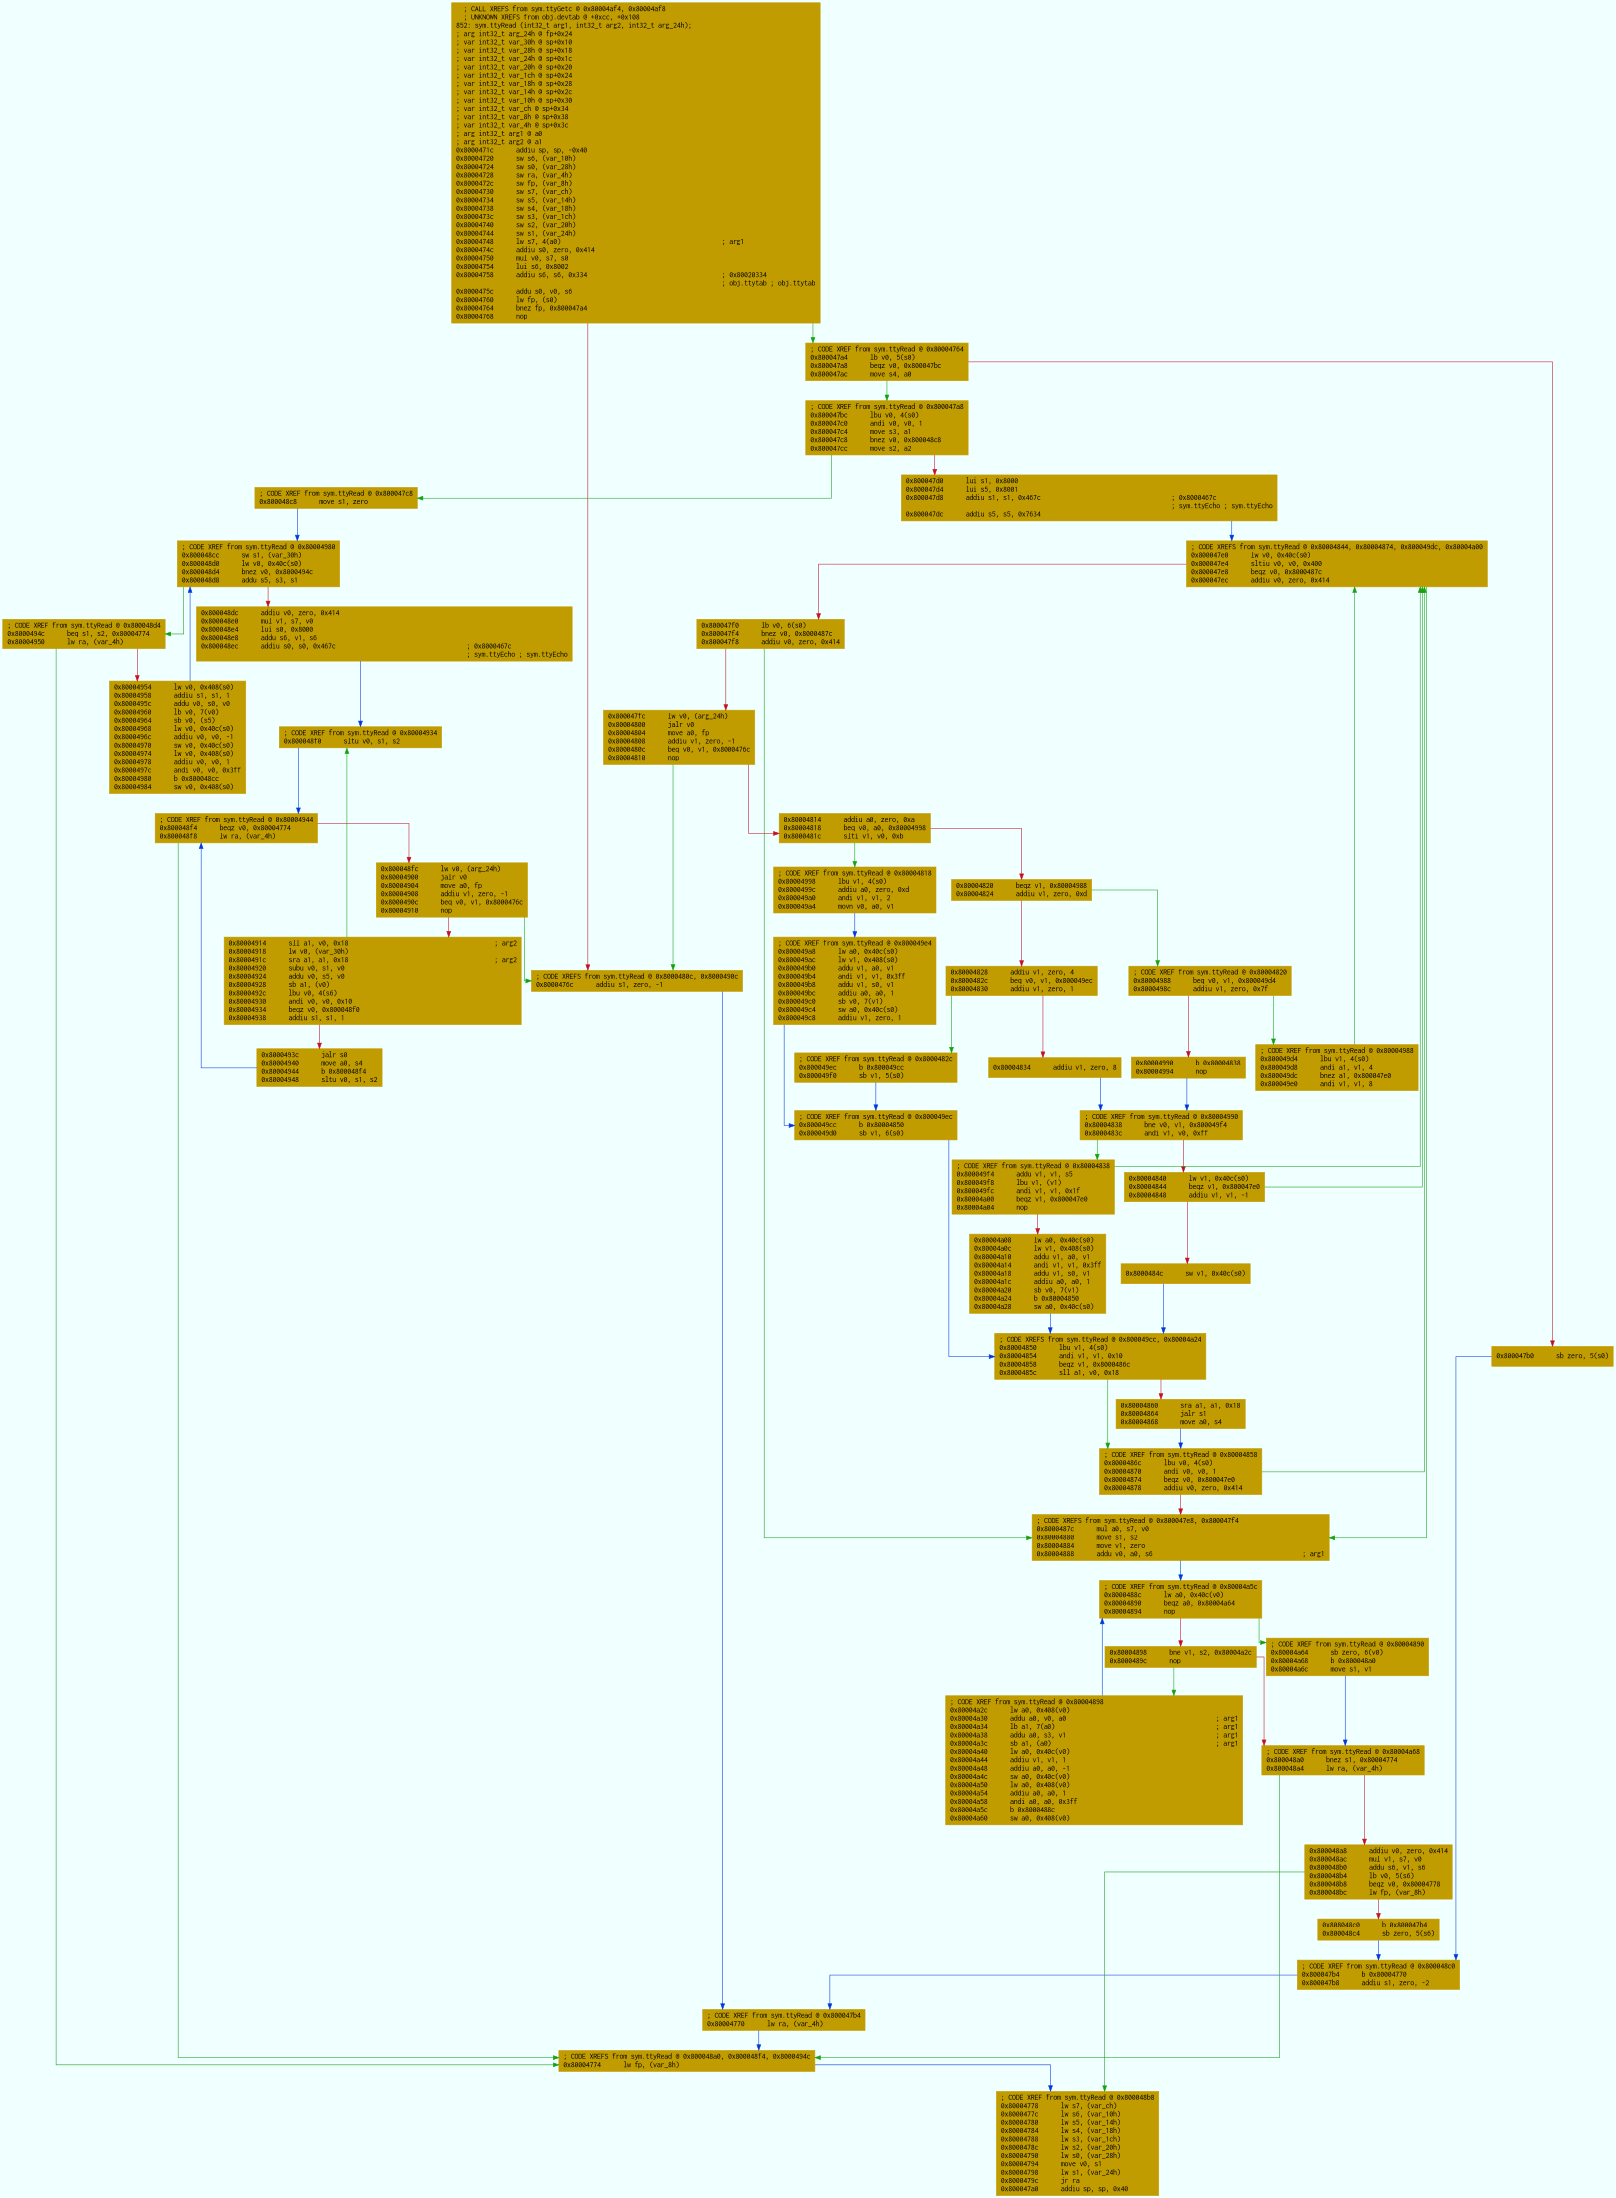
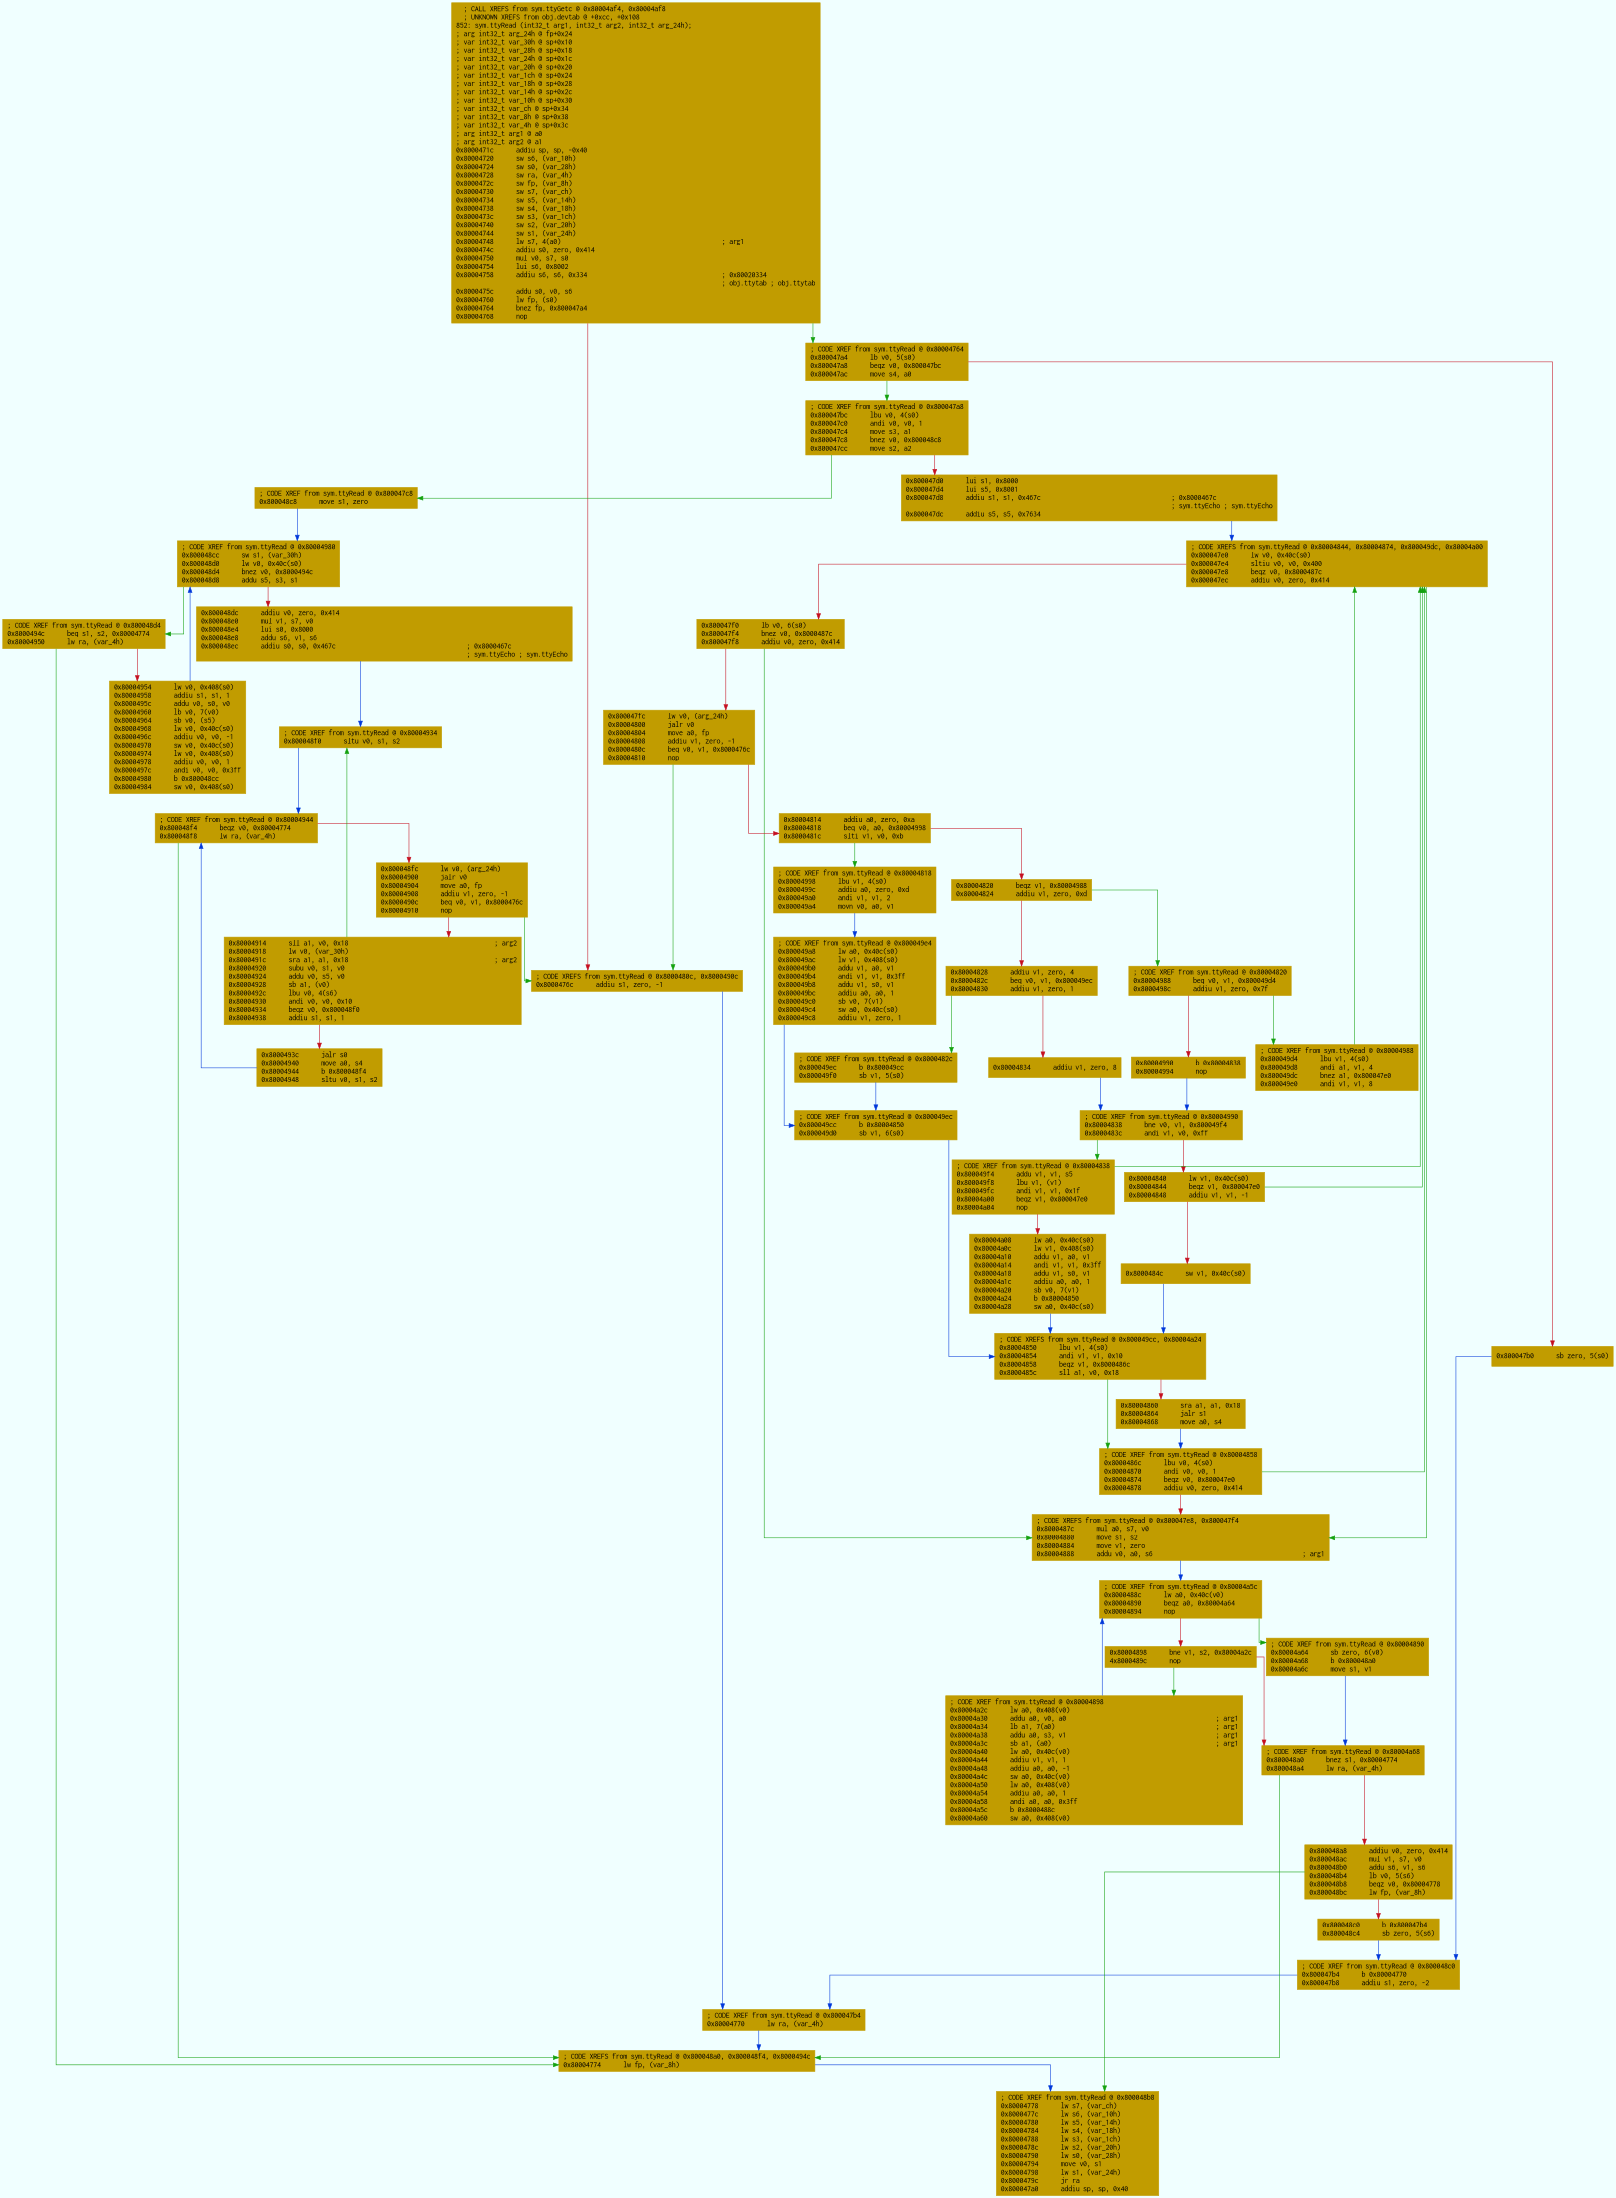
node "0x80004898      bne v1, s2, 0x80004a2c 0x8000489c      nop": label "0x80004898      bne v1, s2, 0x80004a2c 0x8000489c      nop" -> "0x80004898      bne v1, s2, 0x80004a2c 4x8000489c      nop"
node "0x808048c0      b 0x800047b4 0x800048c4      sb zero, 5(s6)": label "0x808048c0      b 0x800047b4 0x800048c4      sb zero, 5(s6)" -> "0x800048c0      b 0x800047b4 0x800048c4      sb zero, 5(s6)"
